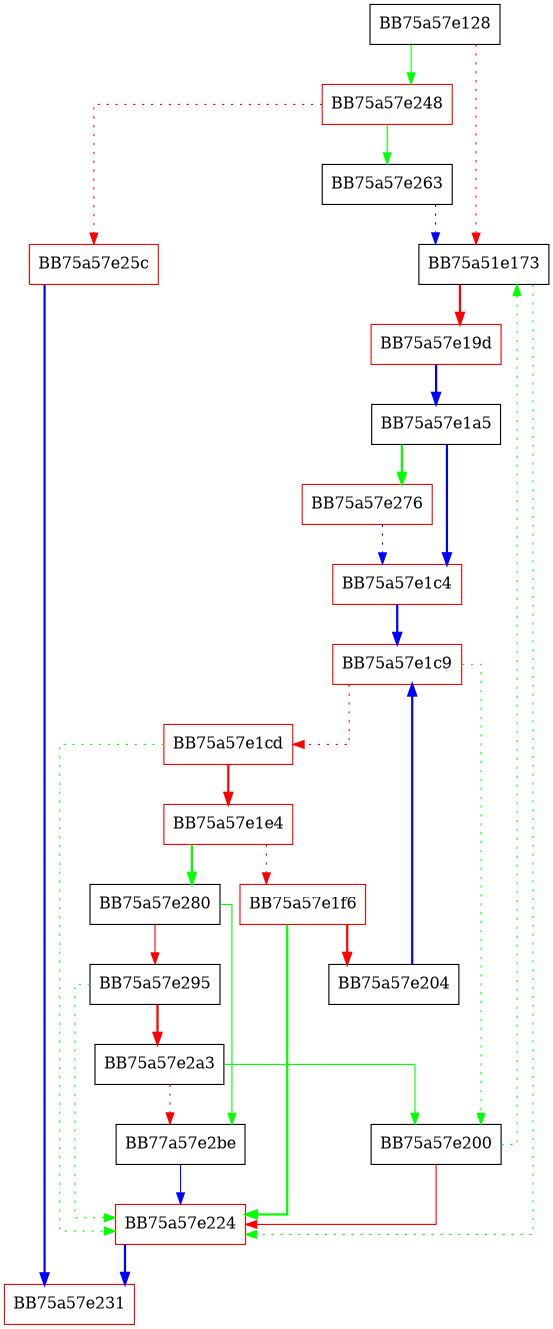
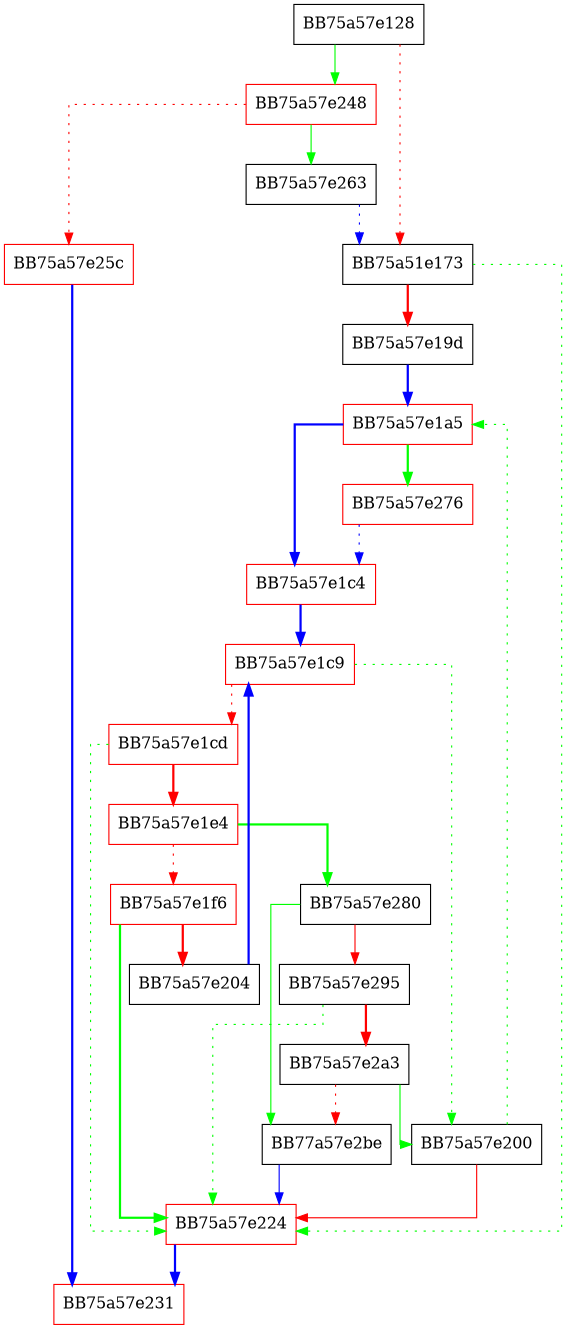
node "BB75a57e19d": color red -> black
node "BB75a57e1a5": color black -> red
edge "BB75a57e200" -> "BB75a51e173": now "BB75a57e200" -> "BB75a57e1a5"
